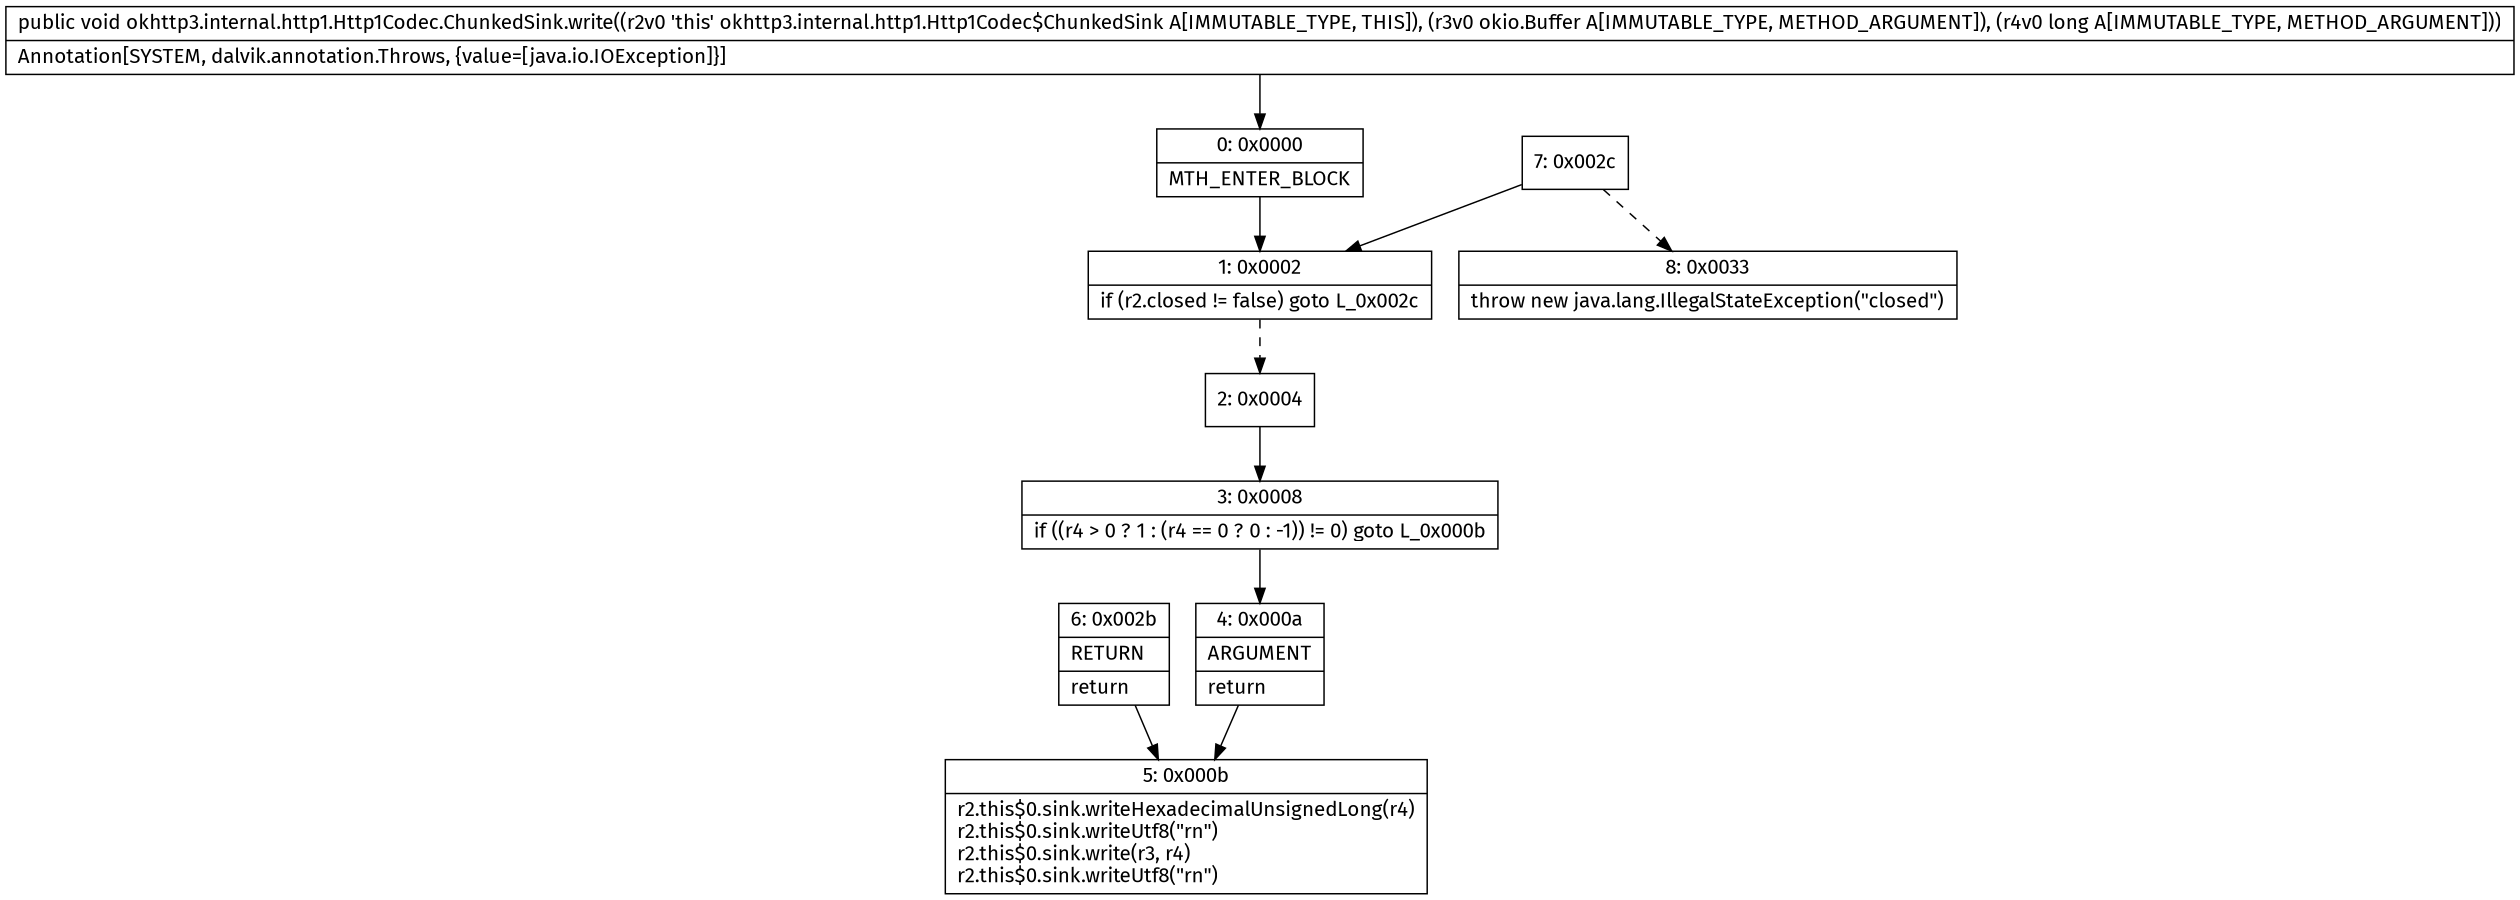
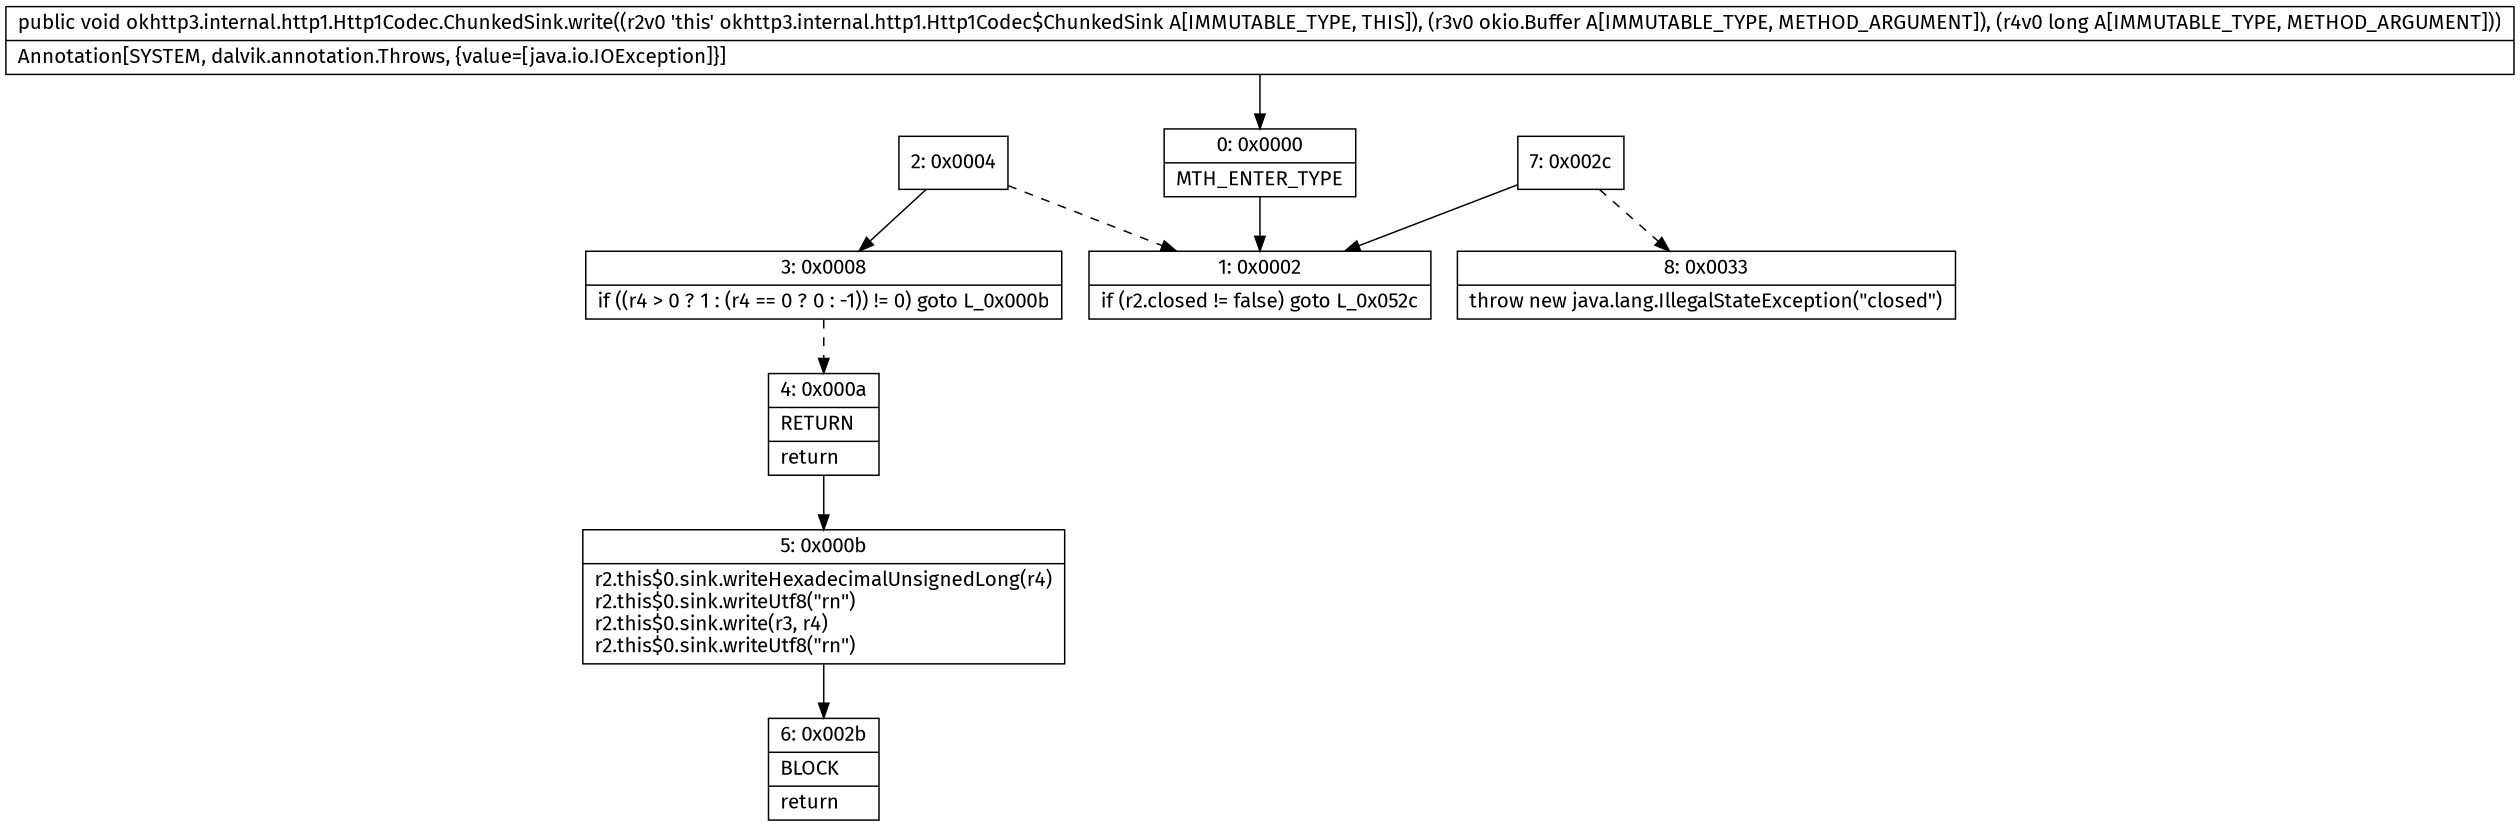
node "0: 0x0000": text "MTH_ENTER_BLOCK" -> "MTH_ENTER_TYPE"
node "1: 0x0002": text "if (r2.closed != false) goto L_0x002c" -> "if (r2.closed != false) goto L_0x052c"
edge "1: 0x0002" -> "2: 0x0004": reversed
edge "3: 0x0008" -> "4: 0x000a": style solid -> dashed
node "6: 0x002b": text "RETURN" -> "BLOCK"
node "4: 0x000a": text "ARGUMENT" -> "RETURN"
edge "6: 0x002b" -> "5: 0x000b": reversed
